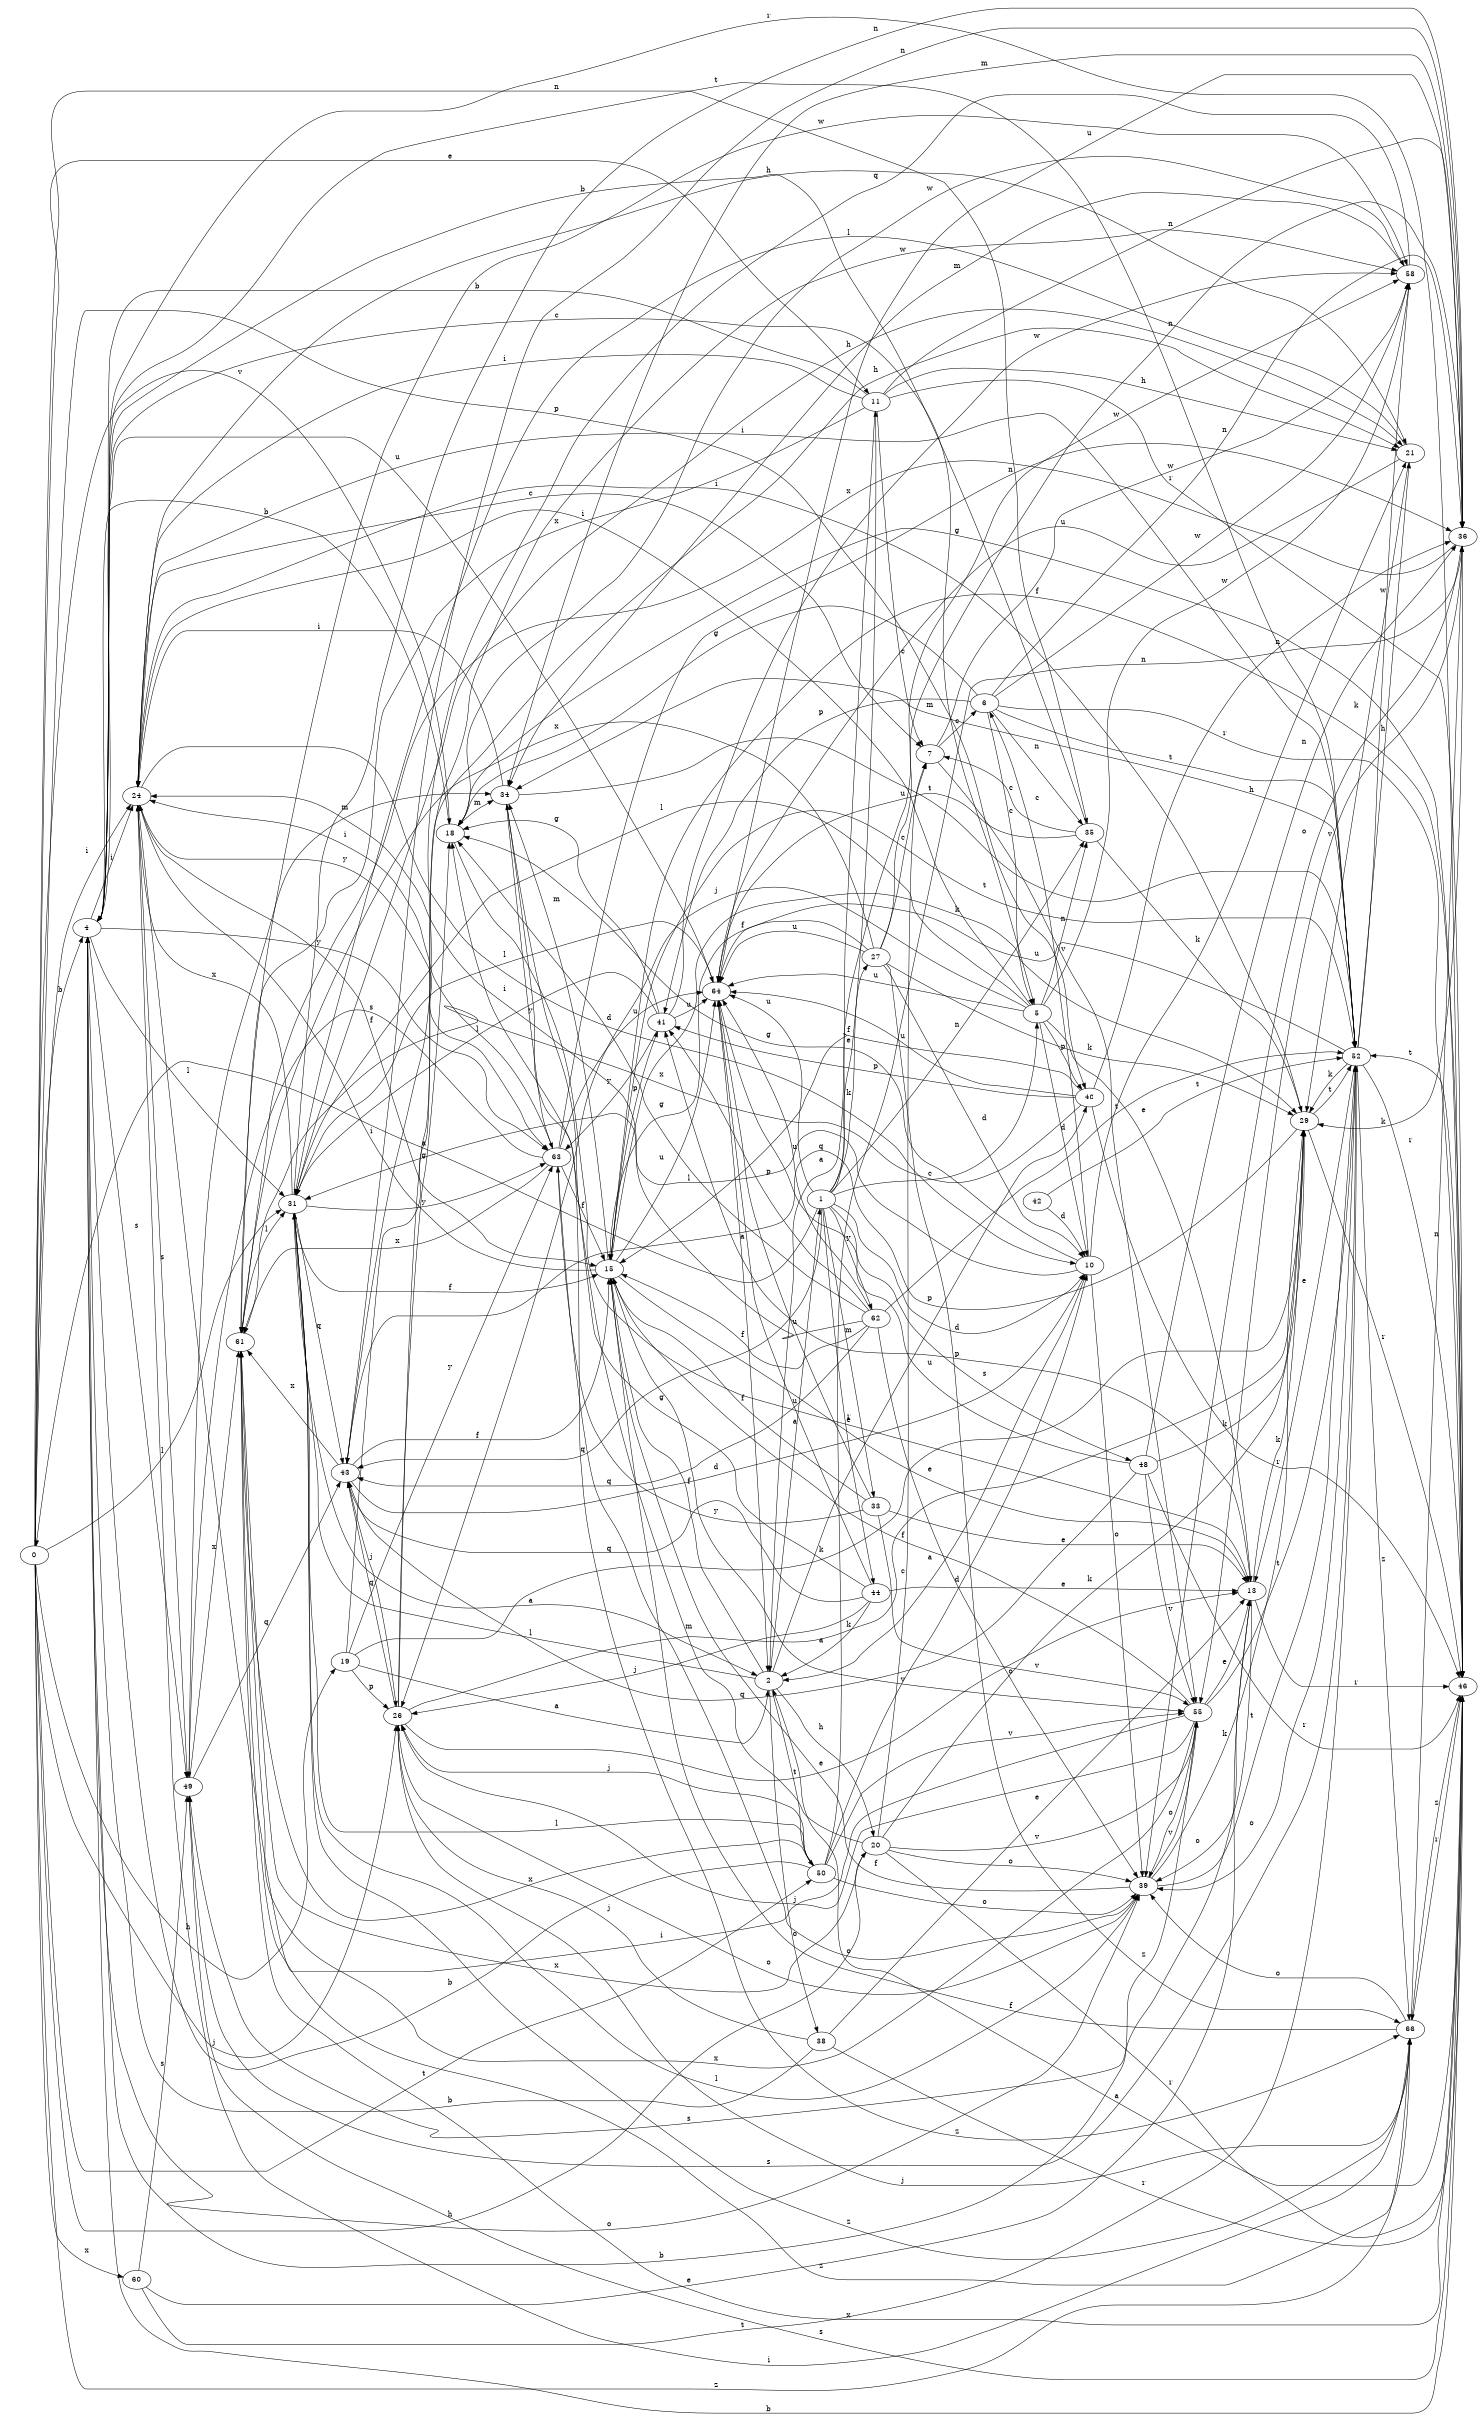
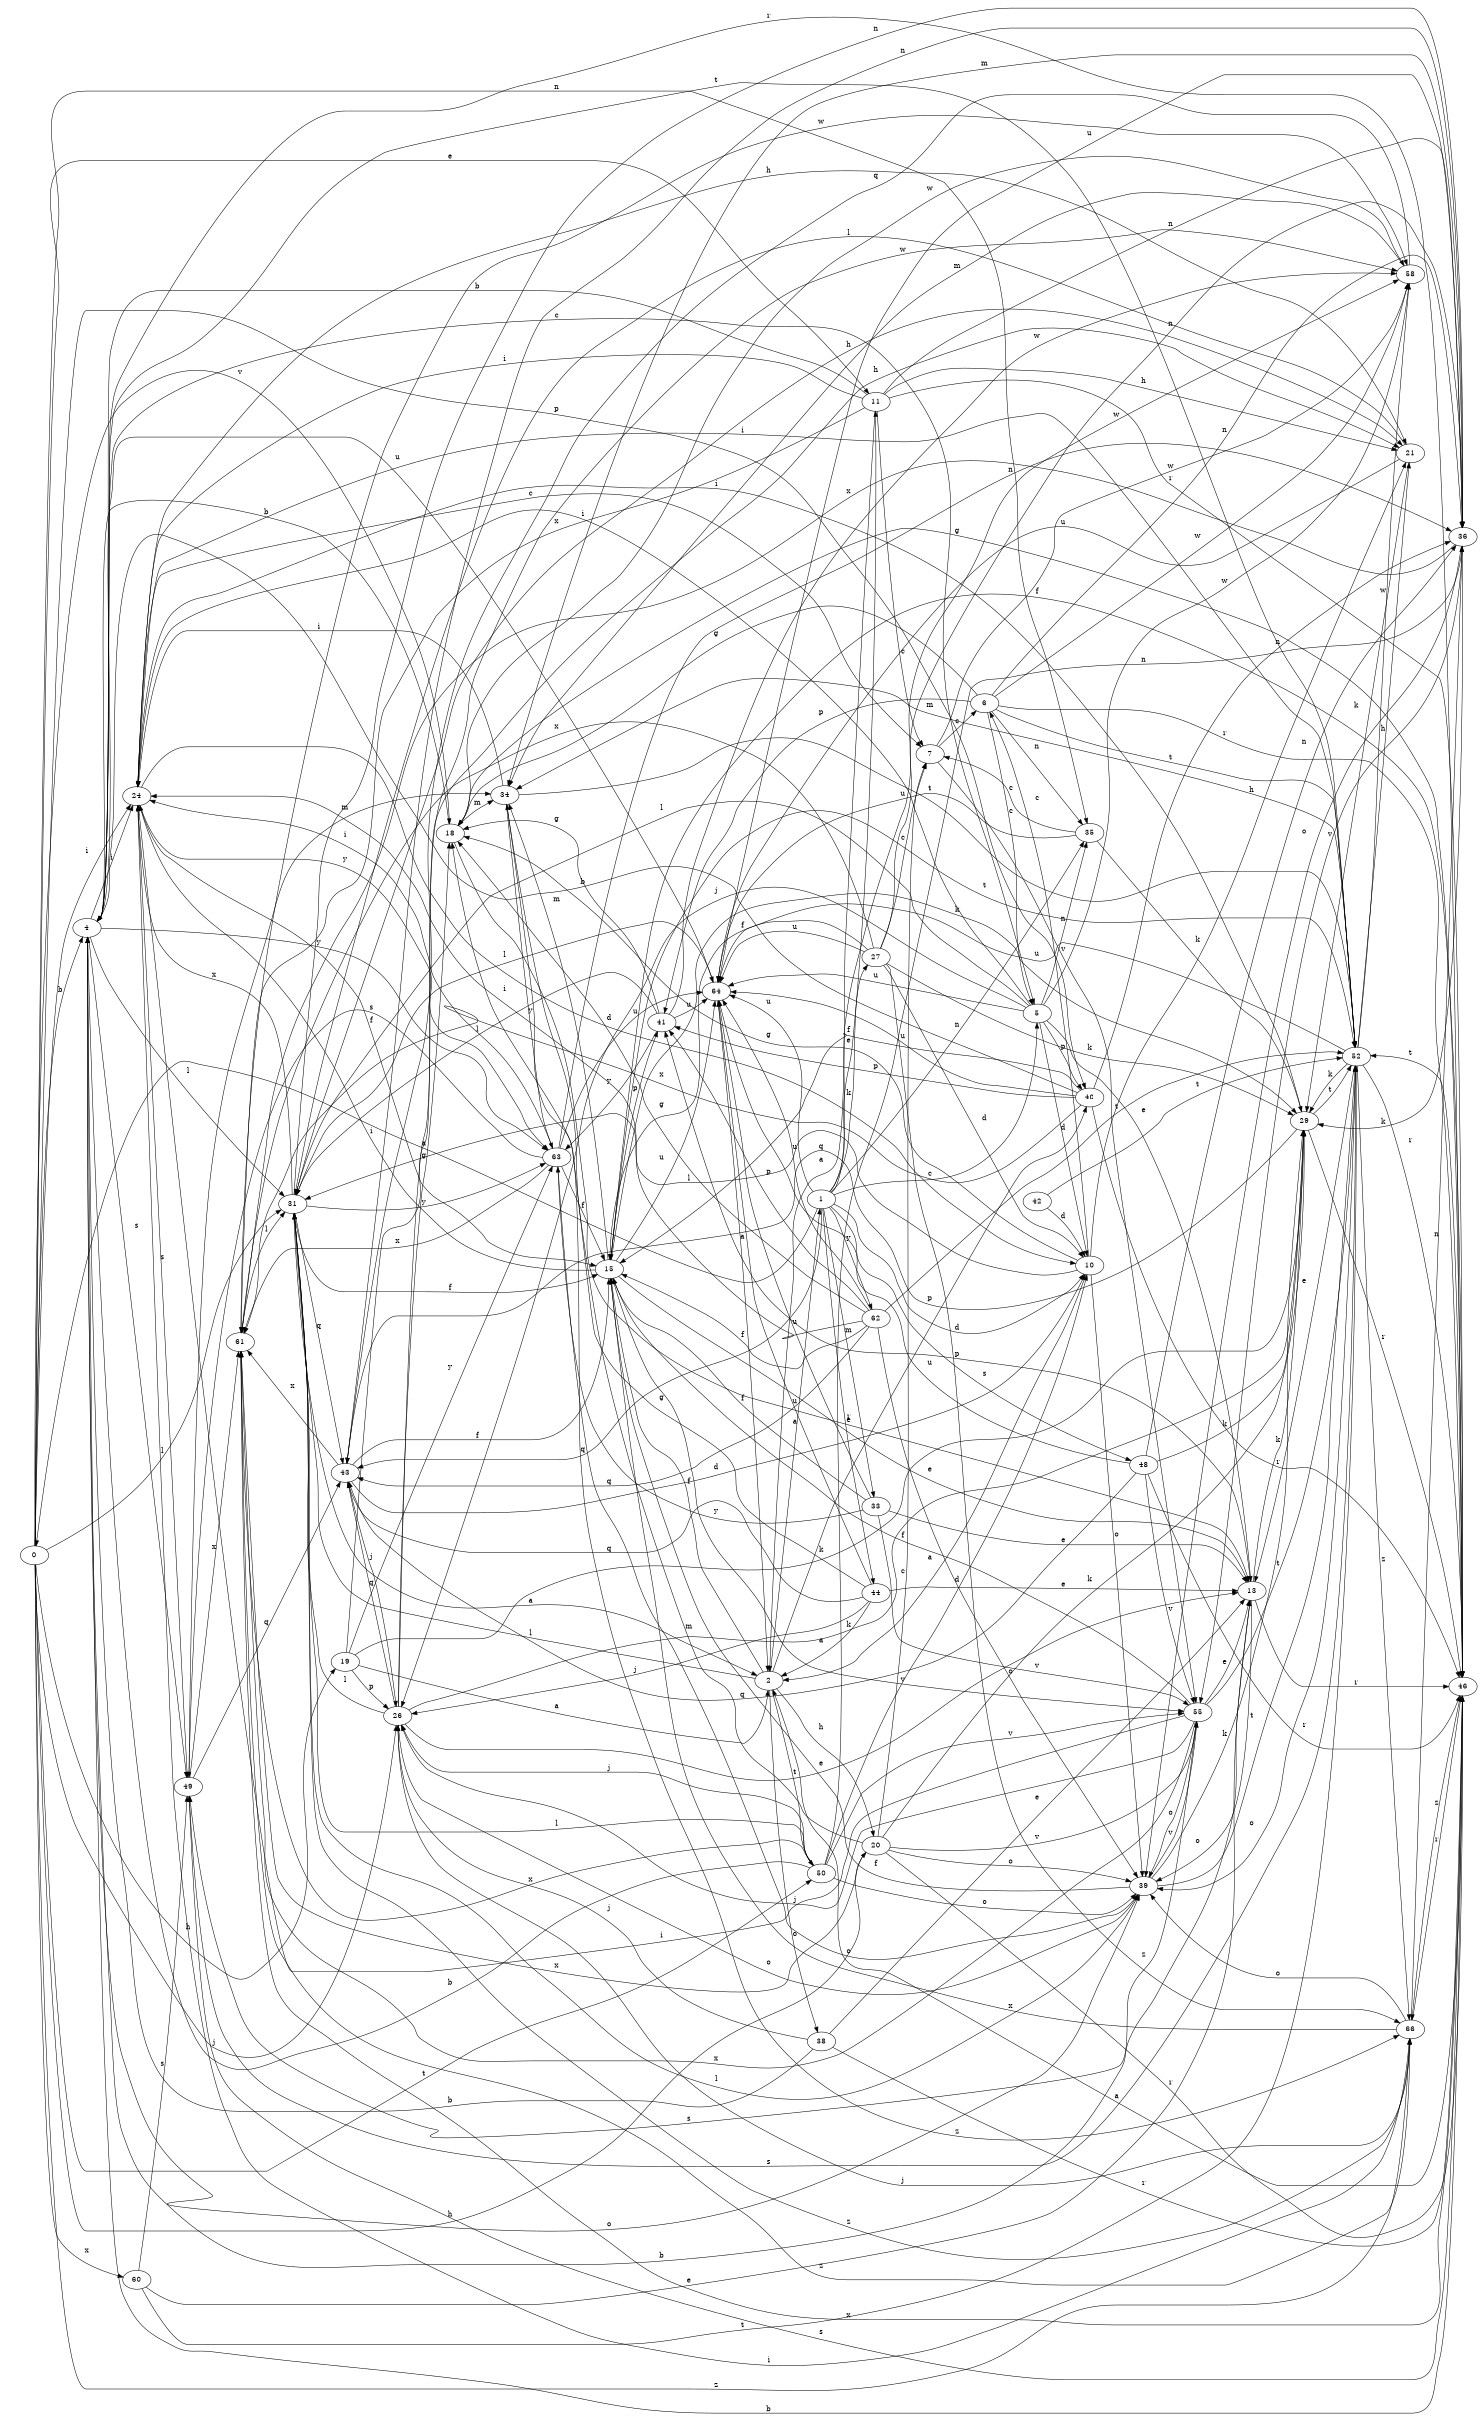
edge "35" -> "4": now "40" -> "4"
edge "26" -> "31": added, label "l"
edge "66" -> "15": label "f" -> "x"
